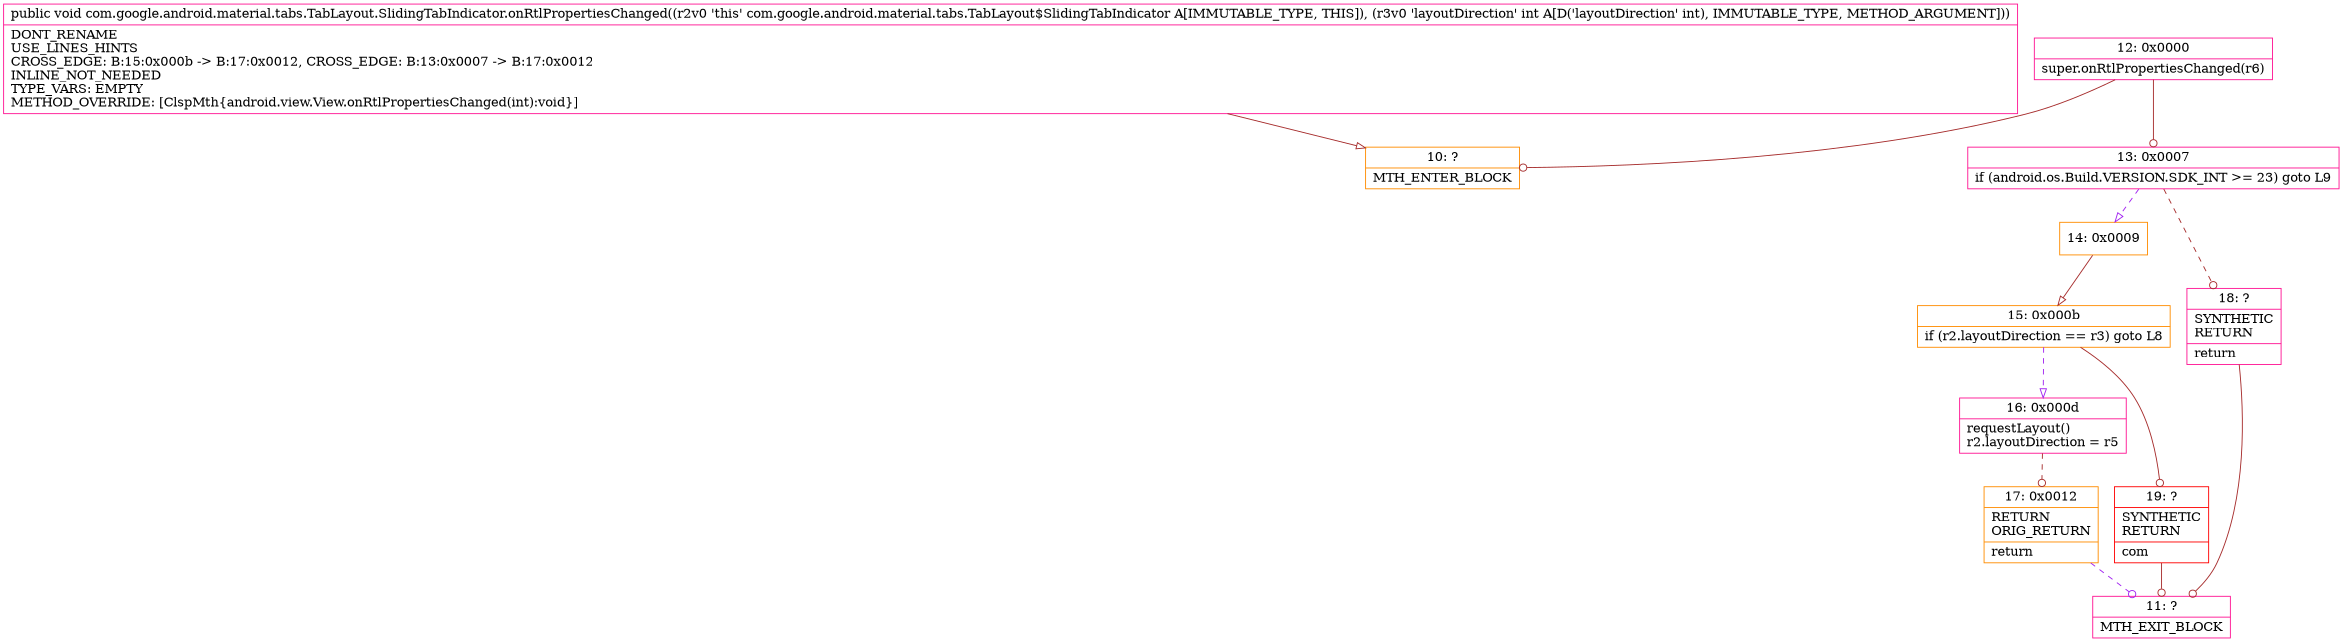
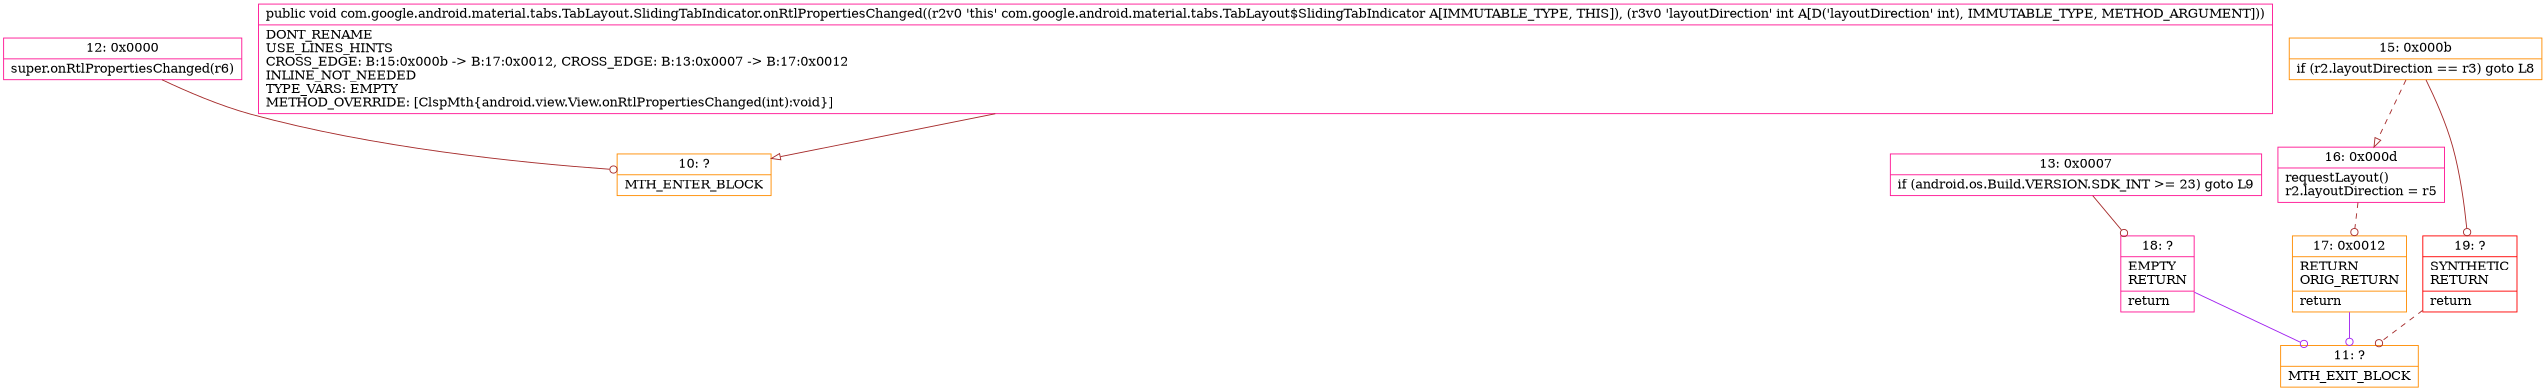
edge "12: 0x0000" -> "13: 0x0007": removed
edge "13: 0x0007" -> "18: ?": style dashed -> solid
node "14: 0x0009": removed
node "18: ?": text "SYNTHETIC" -> "EMPTY"
edge "15: 0x000b" -> "16: 0x000d": color purple -> brown
edge "18: ?" -> "11: ?": color brown -> purple
node "19: ?": text "com" -> "return"
edge "19: ?" -> "11: ?": style solid -> dashed
edge "17: 0x0012" -> "11: ?": style dashed -> solid
node "11: ?": color deeppink -> darkorange
